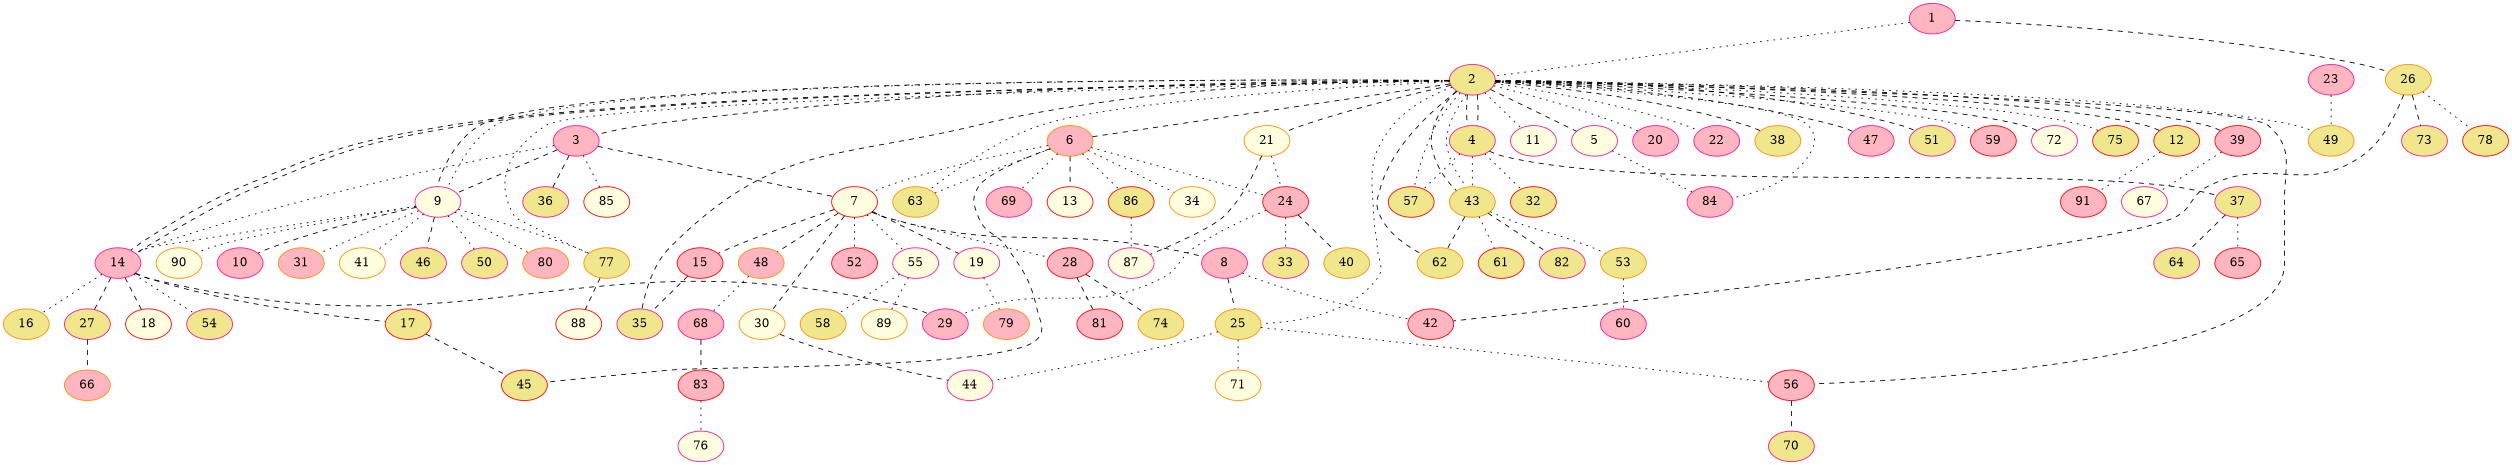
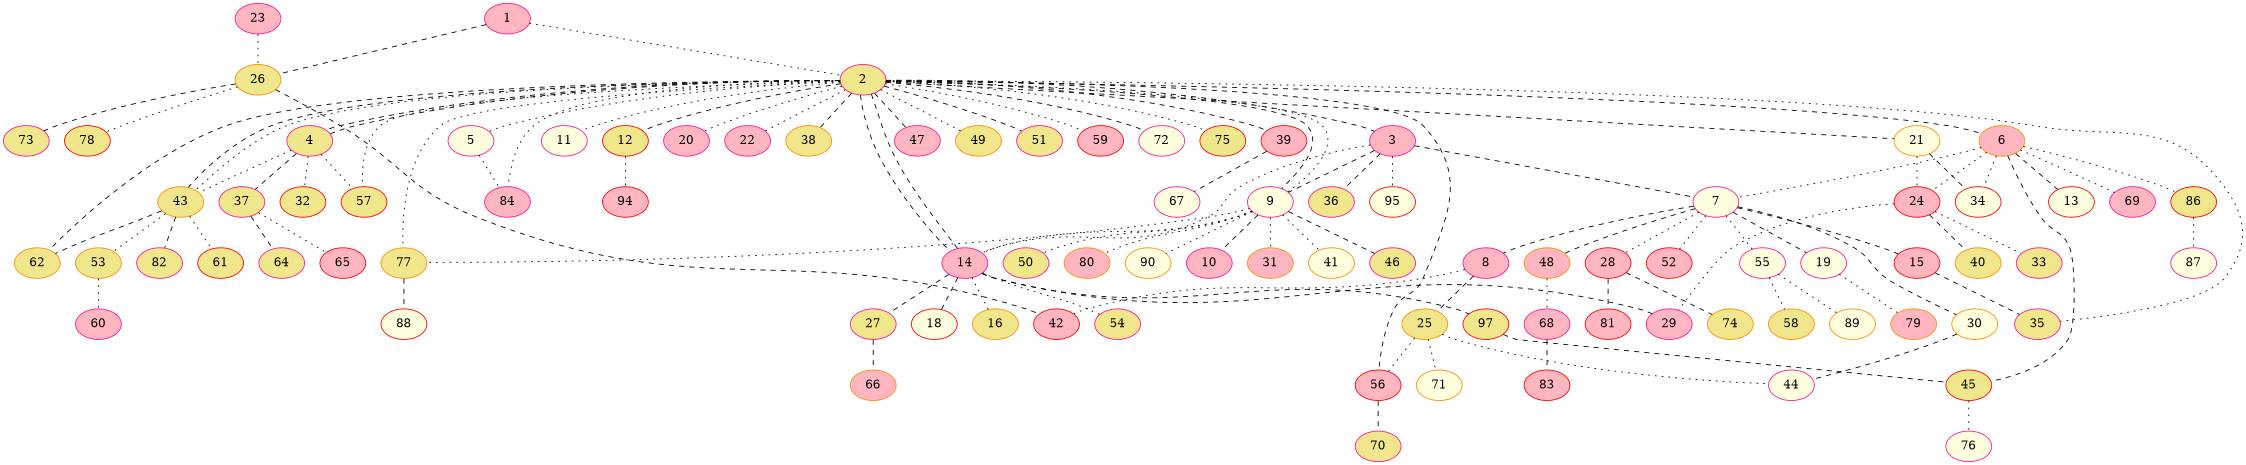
edge "2" -- "5": style dashed -> dotted
edge "23" -- "49": now "23" -- "26"
edge "2" -- "35": style dashed -> dotted
edge "39" -- "67": style dotted -> dashed
node "85": label "85" -> "95"
node "7": color red -> deeppink
node "63": removed
node "34": color darkorange -> red
node "91": label "91" -> "94"
edge "21" -- "87": now "21" -- "34"
edge "2" -- "25": removed
node "17": label "17" -> "97"
edge "83" -- "76": now "45" -- "76"
